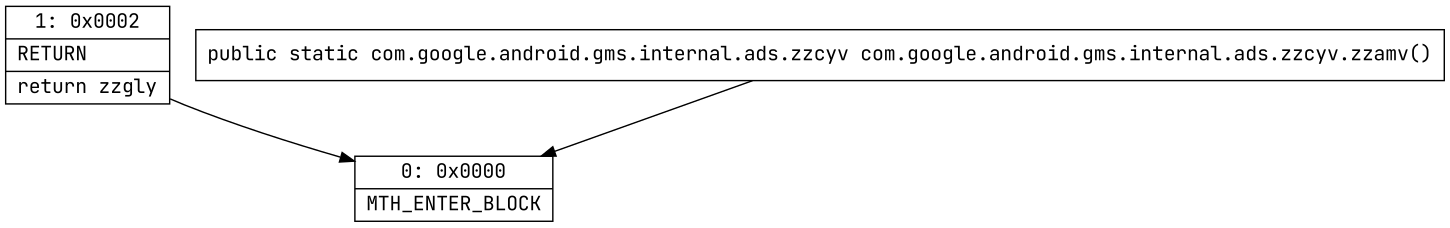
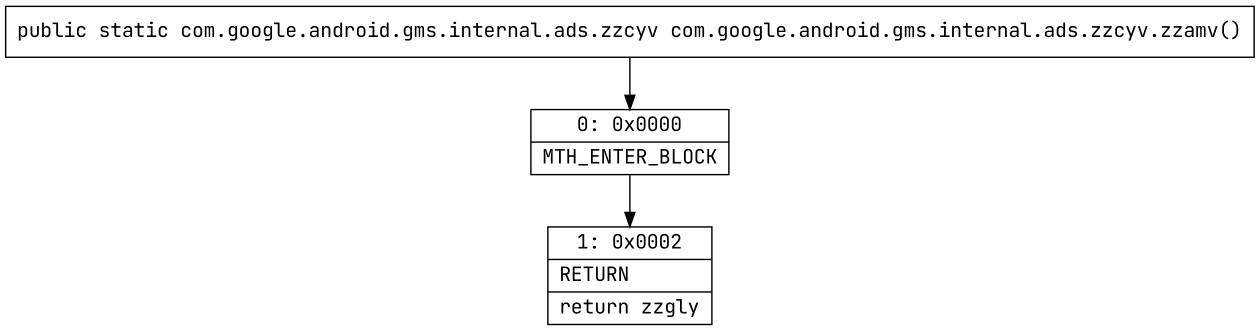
edge "1: 0x0002" -> "0: 0x0000": reversed
